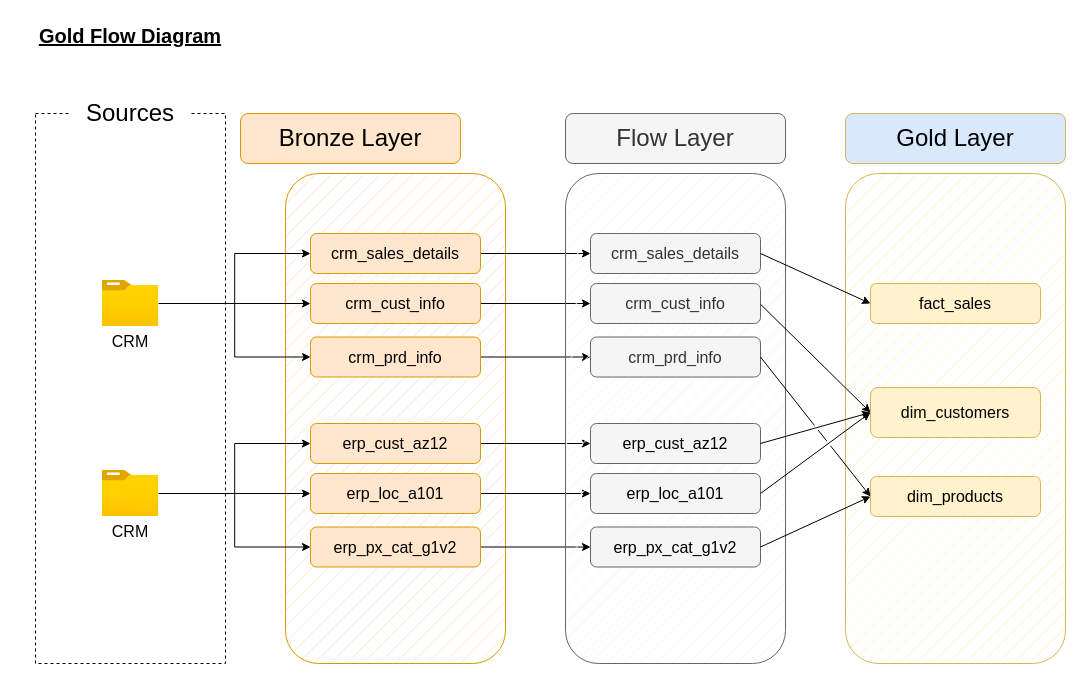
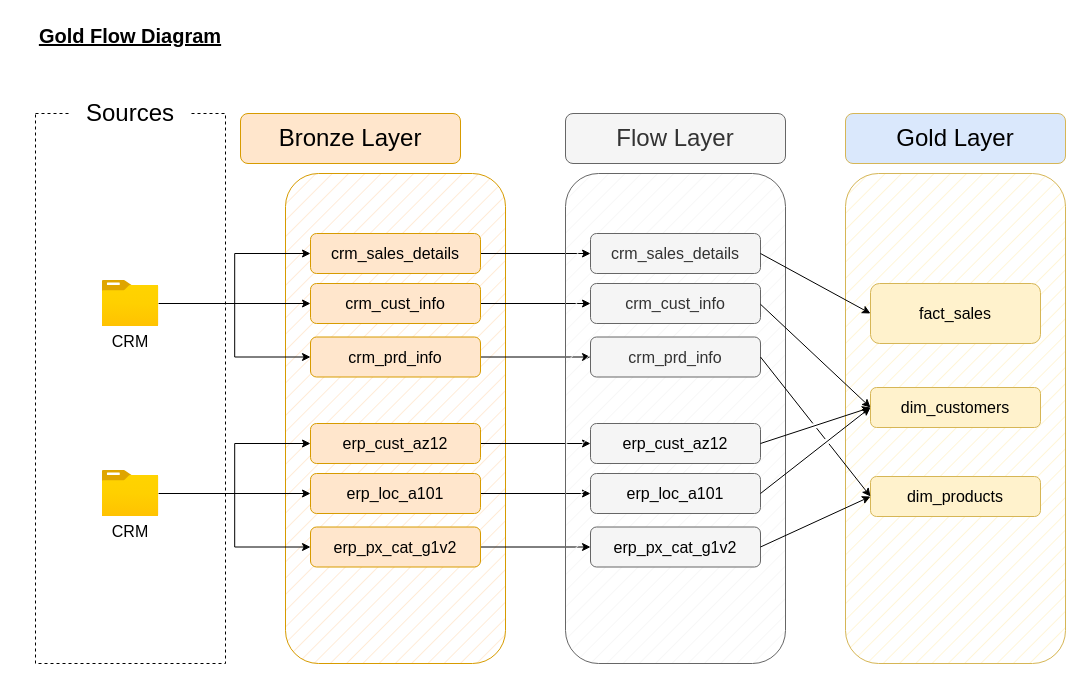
node "fact_sales": size 170x40 -> 170x60
node "dim_customers": size 170x50 -> 170x40
